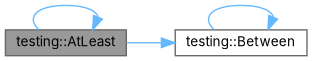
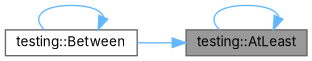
edge "testing::AtLeast" -> "testing::Between": reversed
